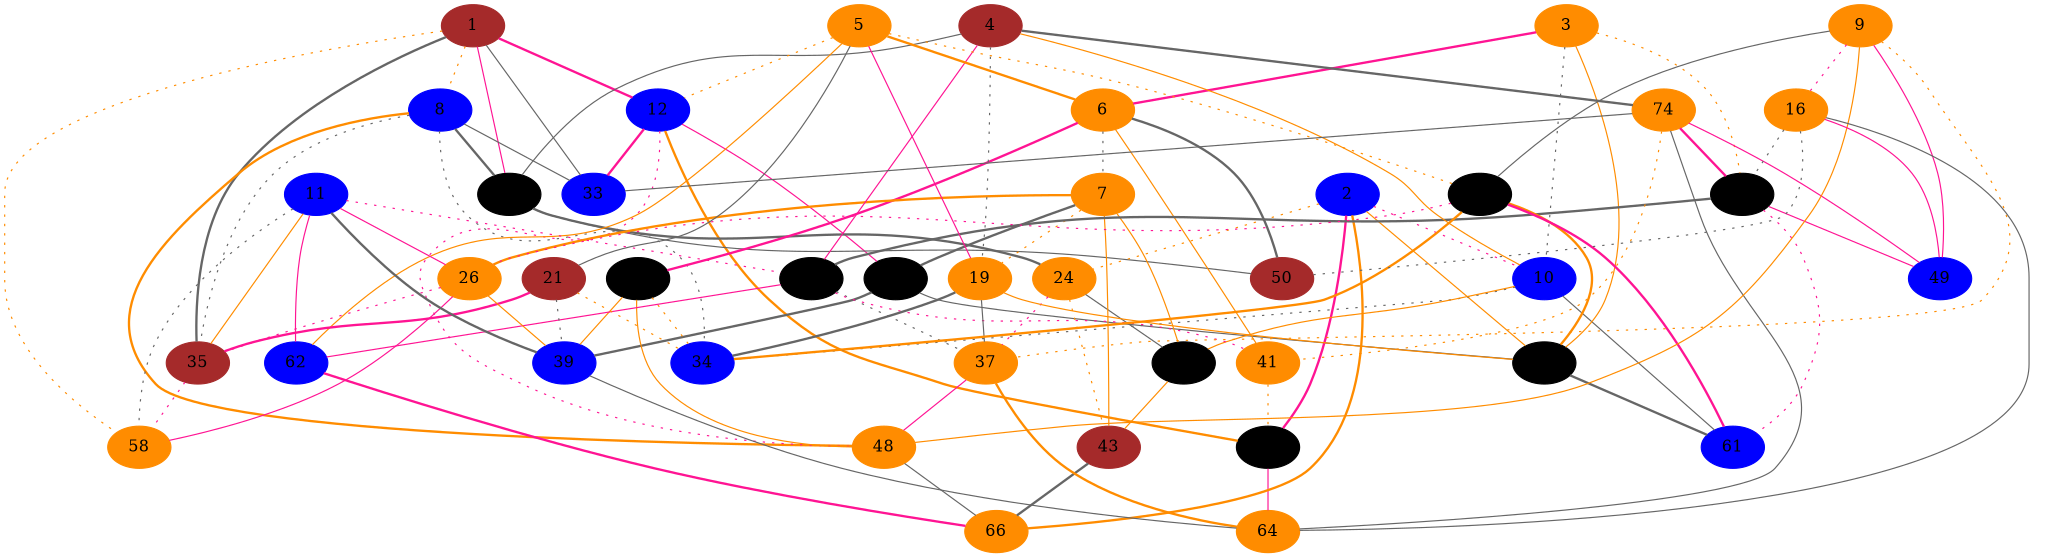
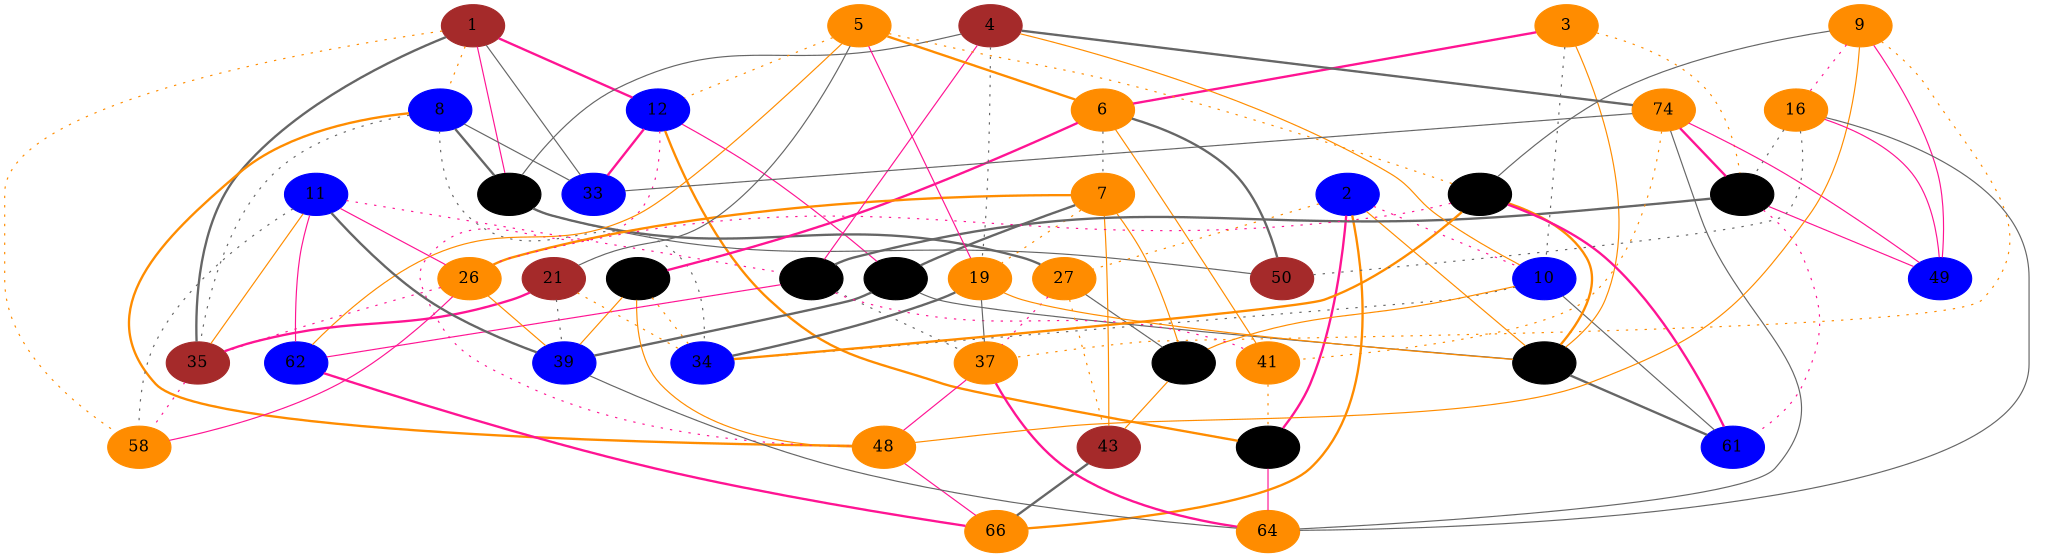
node "24": label "24" -> "27"
edge "48" -- "66": color gray40 -> deeppink
edge "37" -- "64": color darkorange -> deeppink
